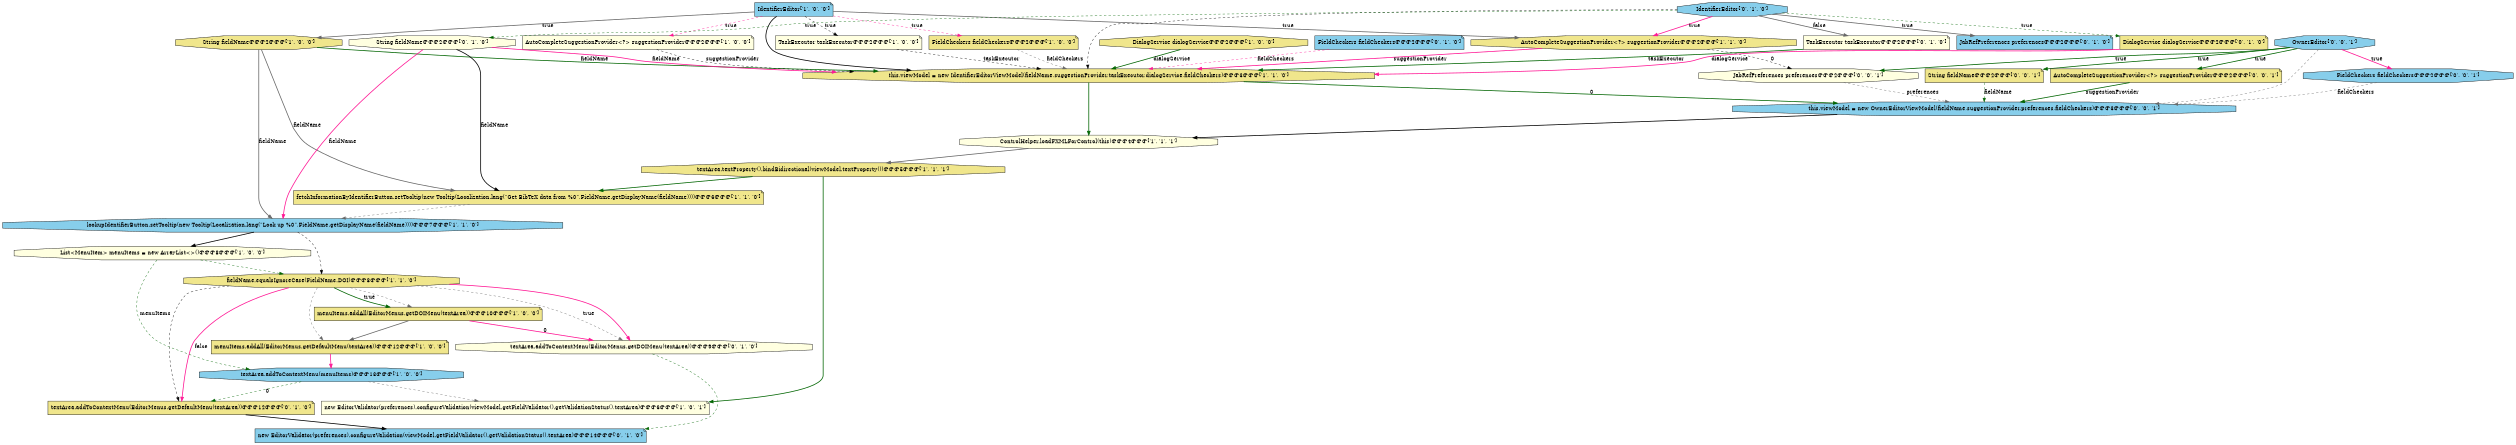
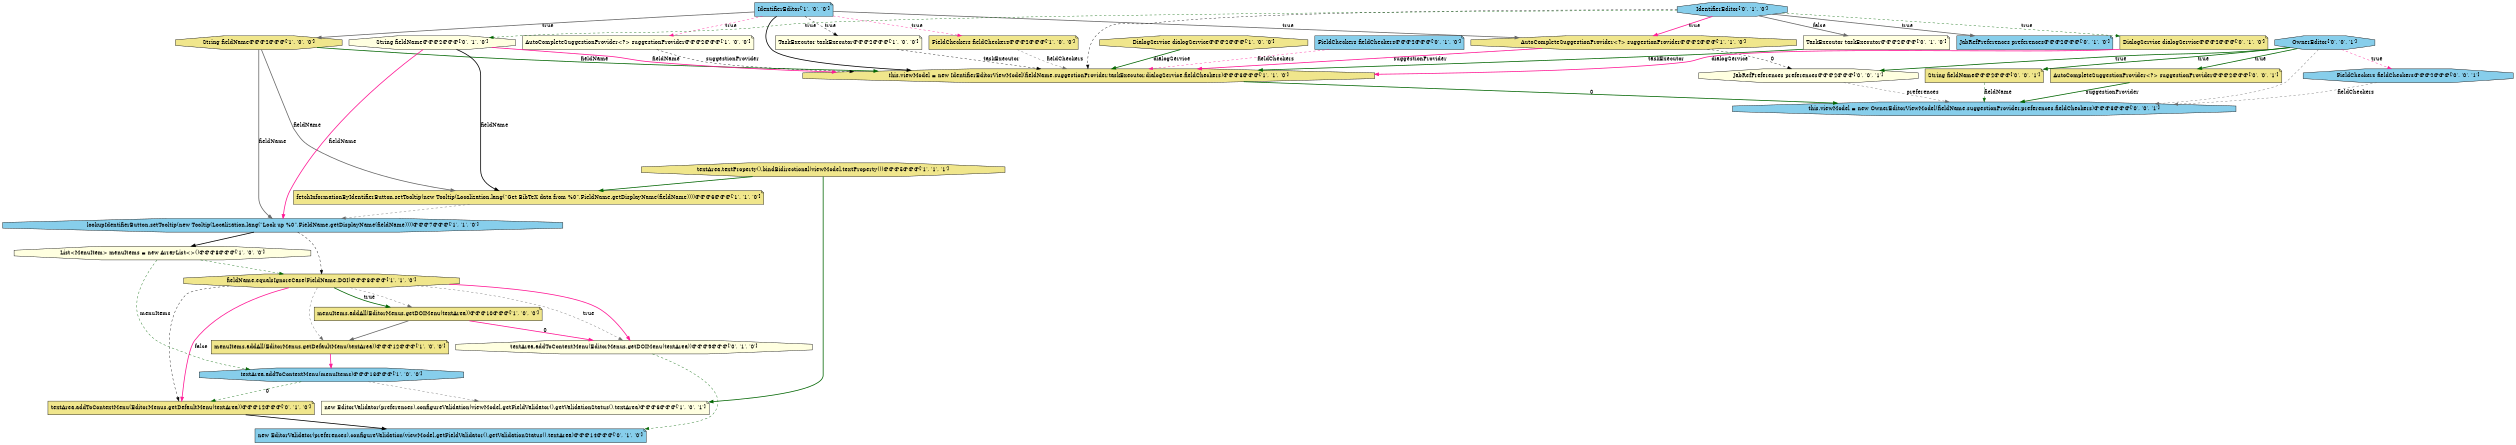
edge "OwnerEditor['0', '0', '1']" -> "FieldCheckers fieldCheckers@@@2@@@['0', '0', '1']": style bold -> dashed
node "ControlHelper.loadFXMLForControl(this)@@@4@@@['1', '1', '1']": removed
